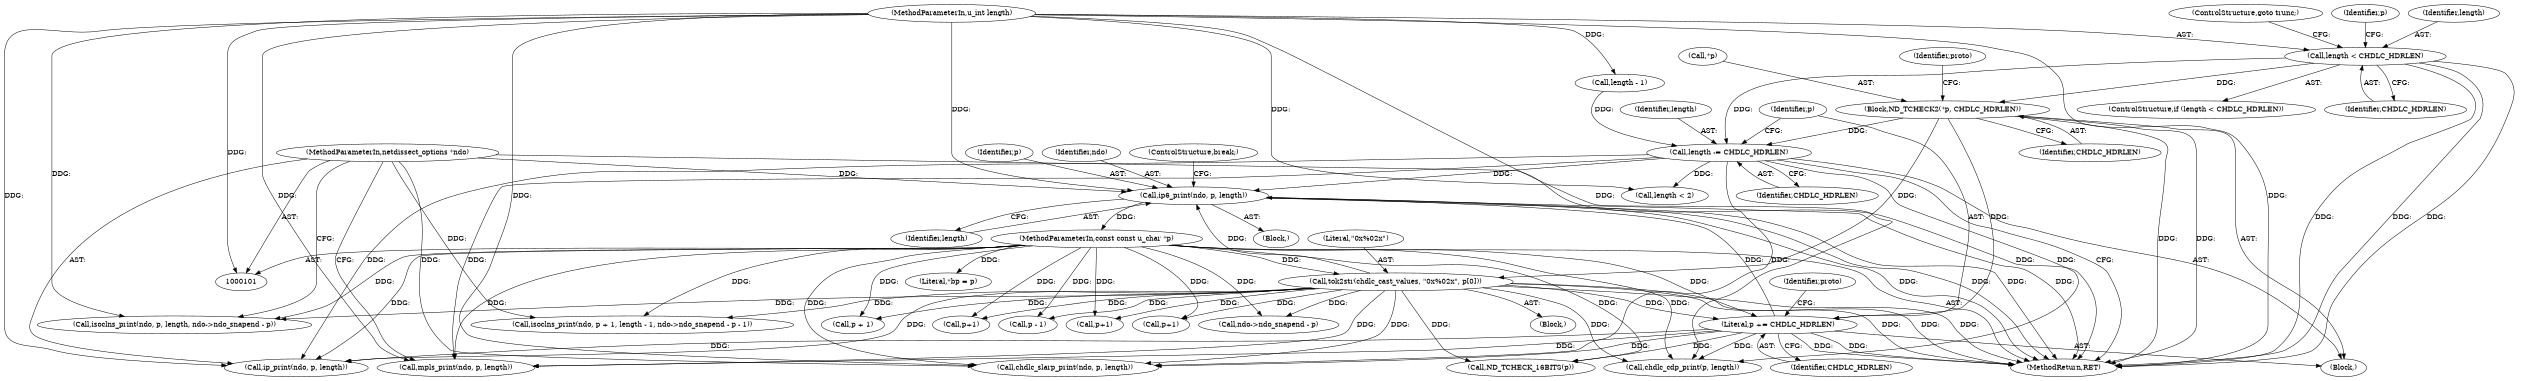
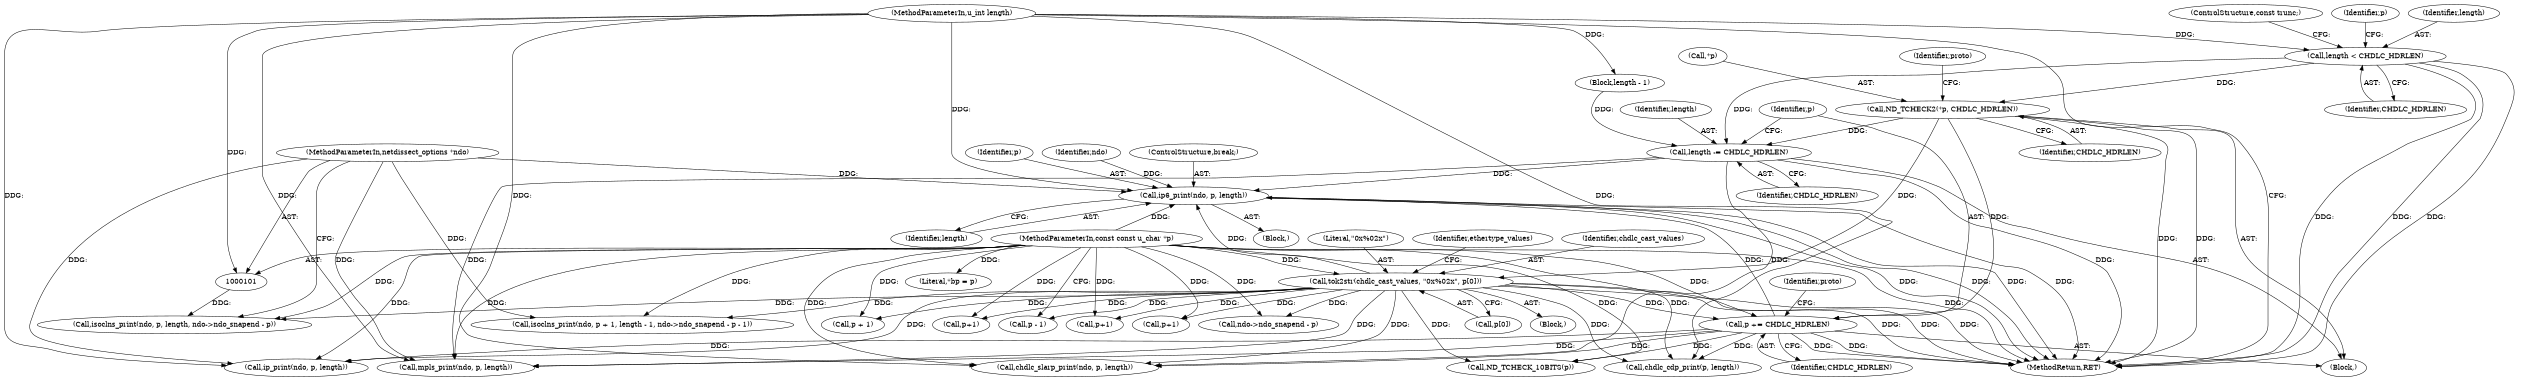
node "(ControlStructure,goto trunc;)": label "(ControlStructure,goto trunc;)" -> "(ControlStructure,const trunc;)"
edge "(MethodParameterIn,u_int length)" -> "(Call,isoclns_print(ndo, p, length, ndo->ndo_snapend - p))": now "1000101" -> "(Call,isoclns_print(ndo, p, length, ndo->ndo_snapend - p))"
edge "(MethodParameterIn,u_int length)" -> "(Call,length < CHDLC_HDRLEN)": label "AST: " -> "DDG: "
node "(Call,length - 1)": label "(Call,length - 1)" -> "(Block,length - 1)"
node "(Block,ND_TCHECK2(*p, CHDLC_HDRLEN))": label "(Block,ND_TCHECK2(*p, CHDLC_HDRLEN))" -> "(Call,ND_TCHECK2(*p, CHDLC_HDRLEN))"
node "(ControlStructure,if (length < CHDLC_HDRLEN))": removed
edge "(Call,length -= CHDLC_HDRLEN)" -> "(Call,ip_print(ndo, p, length))": removed, label "DDG:"
edge "(MethodParameterIn,netdissect_options *ndo)" -> "(MethodReturn,RET)": removed, label "DDG:"
edge "(Identifier,ndo)" -> "(Call,ip6_print(ndo, p, length))": label "AST: " -> "DDG: "
edge "(ControlStructure,break;)" -> "(Call,ip6_print(ndo, p, length))": label "CFG: " -> "AST: "
node "(Call,length < 2)": removed
edge "(MethodParameterIn,u_int length)" -> "(MethodReturn,RET)": label "DDG: " -> "CFG: "
edge "(Call,ip6_print(ndo, p, length))" -> "(MethodParameterIn,const const u_char *p)": reversed
node "(Identifier,ethertype_values)": added
node "(Identifier,chdlc_cast_values)": added
edge "(MethodParameterIn,netdissect_options *ndo)" -> "(Call,ip_print(ndo, p, length))": label "AST: " -> "DDG: "
edge "(MethodParameterIn,netdissect_options *ndo)" -> "(Call,mpls_print(ndo, p, length))": label "CFG: " -> "DDG: "
edge "(Call,length -= CHDLC_HDRLEN)" -> "(MethodReturn,RET)": label "CFG: " -> "DDG: "
edge "(MethodParameterIn,const const u_char *p)" -> "(Call,p - 1)": label "DDG: " -> "CFG: "
edge "(Call,length -= CHDLC_HDRLEN)" -> "(Call,chdlc_cdp_print(p, length))": removed, label "DDG:"
edge "(MethodParameterIn,const const u_char *p)" -> "(MethodReturn,RET)": label "AST: " -> "DDG: "
node "(Call,p[0])": added
node "(Literal,p += CHDLC_HDRLEN)": label "(Literal,p += CHDLC_HDRLEN)" -> "(Call,p += CHDLC_HDRLEN)"
edge "(MethodParameterIn,netdissect_options *ndo)" -> "(Call,chdlc_slarp_print(ndo, p, length))": removed, label "DDG:"
node "(Call,ND_TCHECK_16BITS(p))": label "(Call,ND_TCHECK_16BITS(p))" -> "(Call,ND_TCHECK_10BITS(p))"
